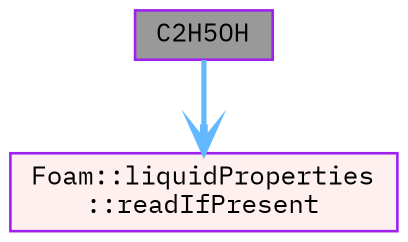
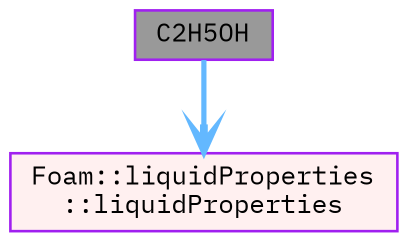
node "Foam::liquidProperties ::readIfPresent": label "Foam::liquidProperties ::readIfPresent" -> "Foam::liquidProperties ::liquidProperties"
